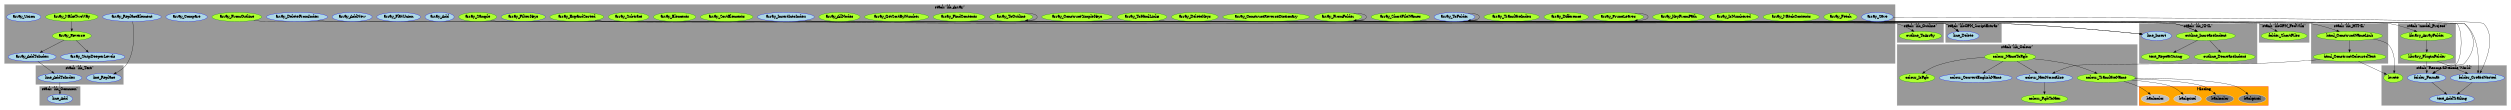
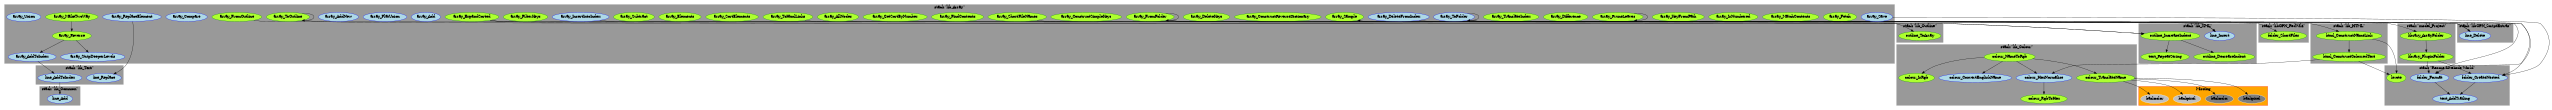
node "array_FilterKeys": color Blue -> Green4
edge "array_Sample" -> "line_Delete": reversed
